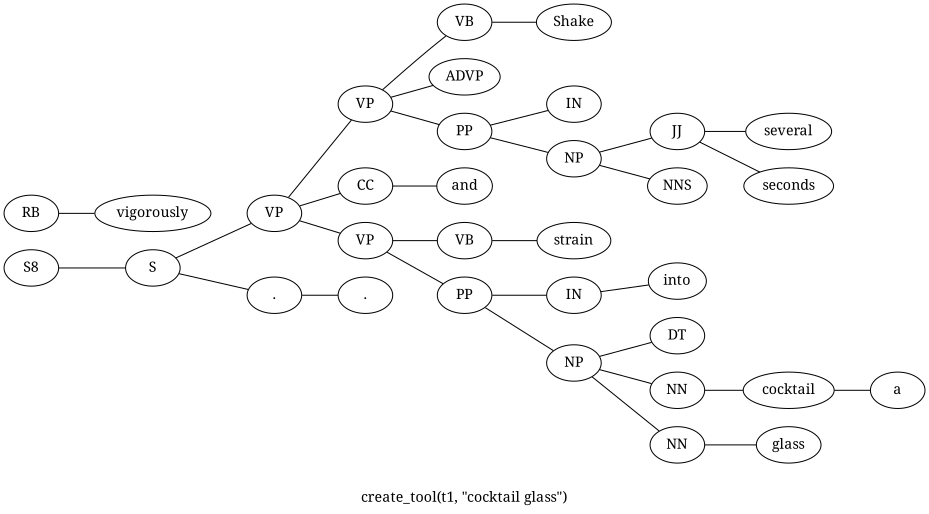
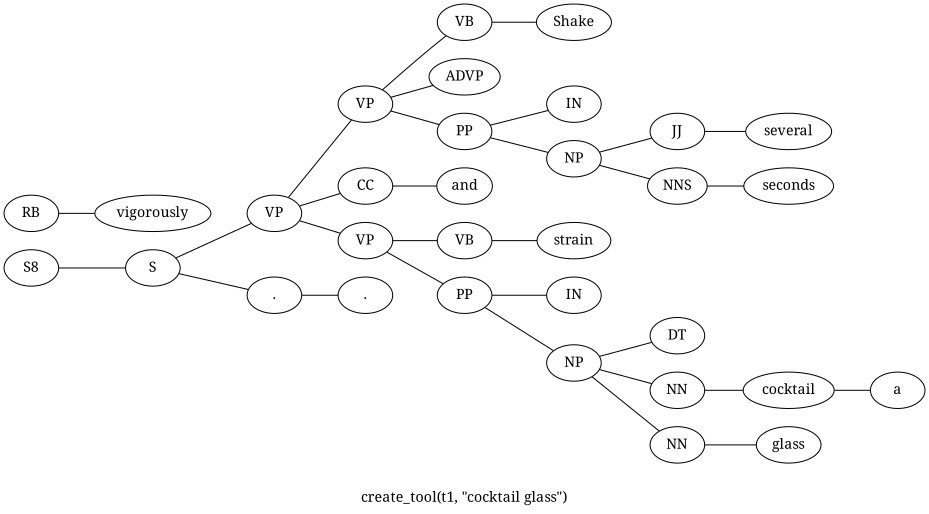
edge "JJ" -- "seconds": now "NNS" -- "seconds"
node "into": removed
